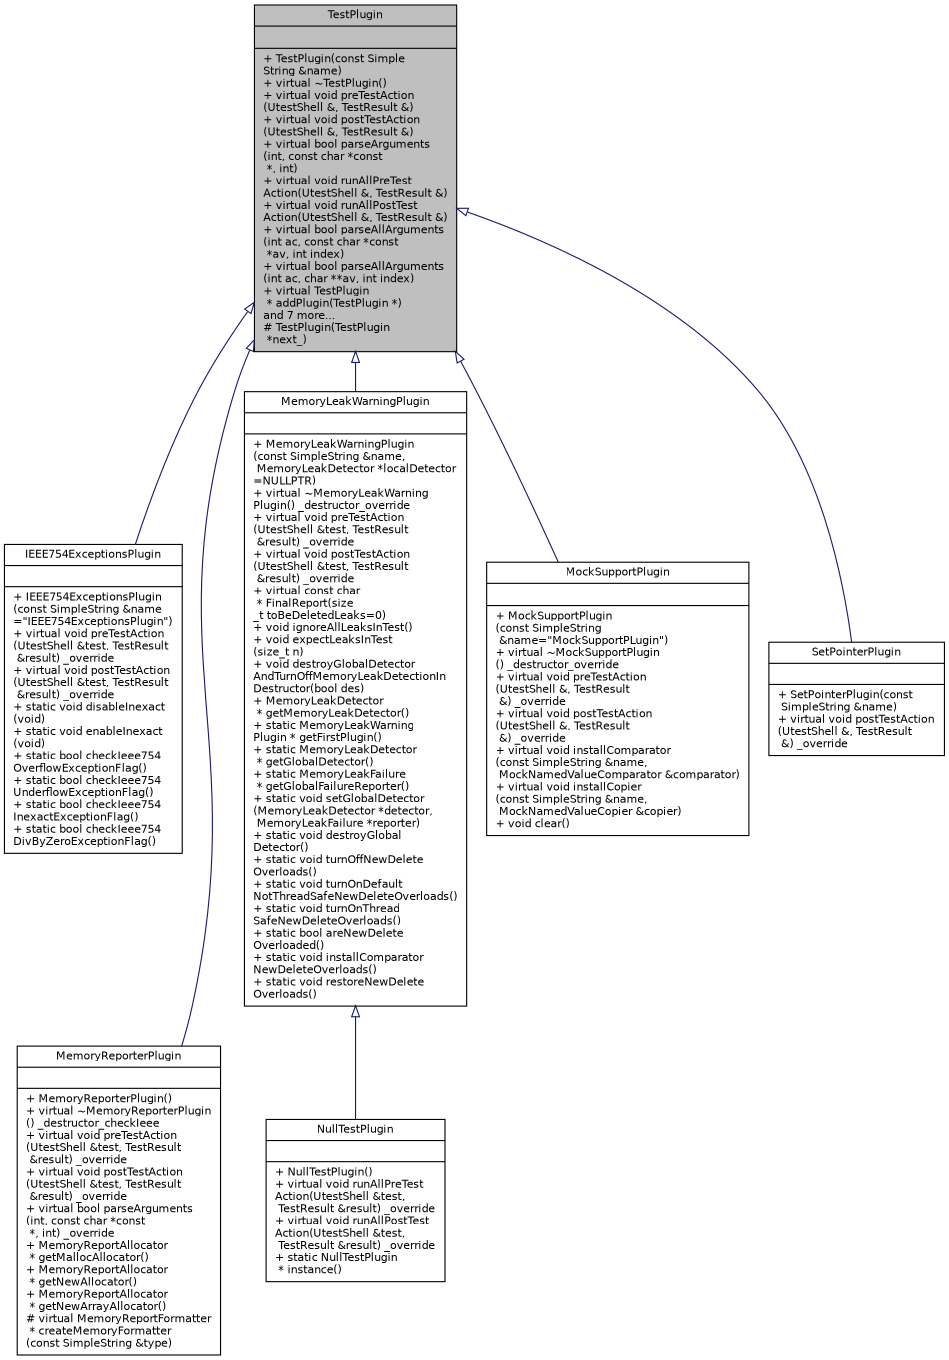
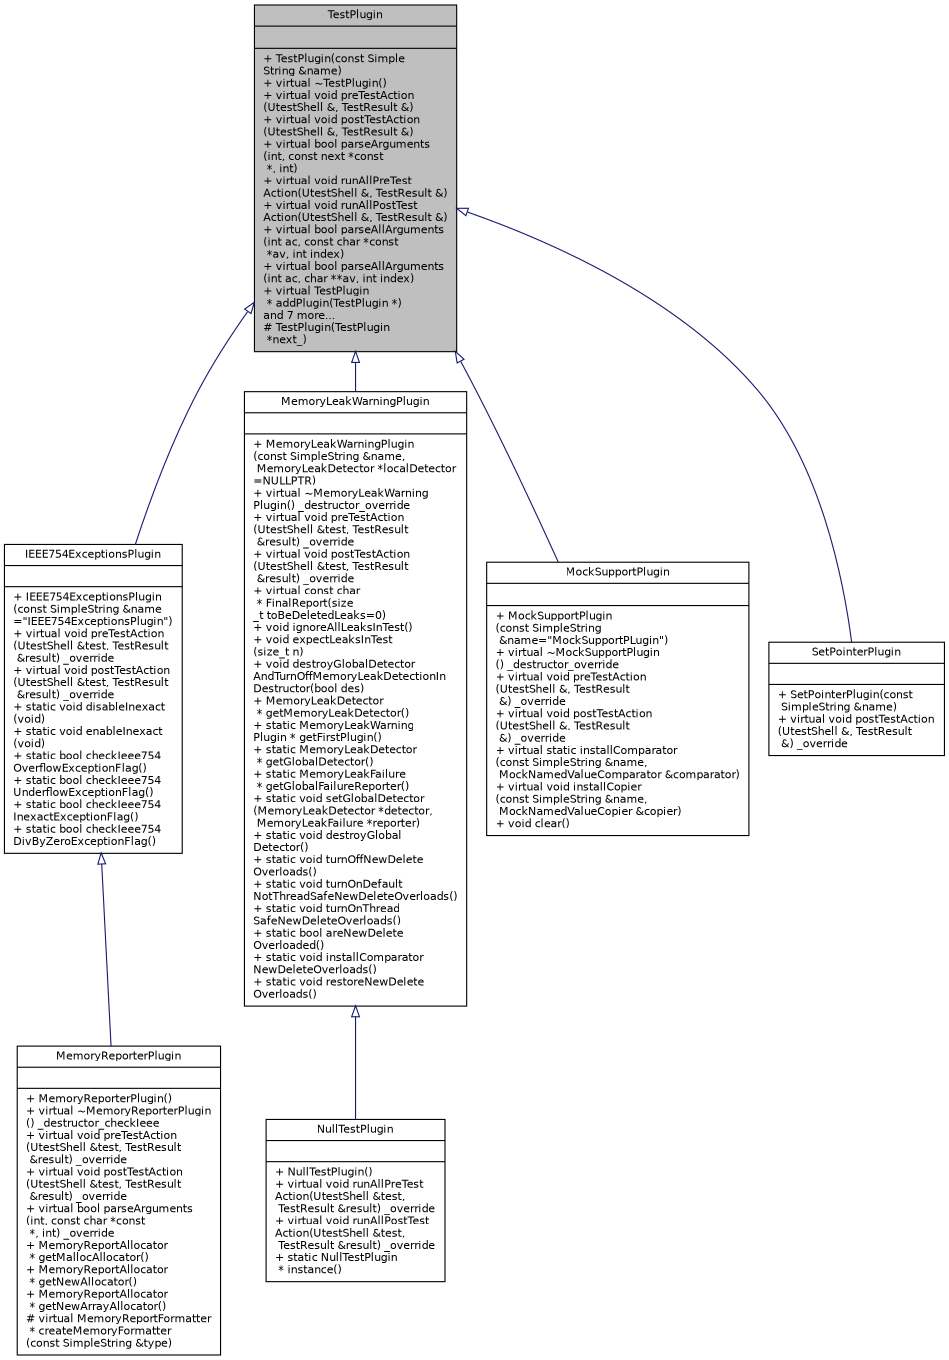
node "TestPlugin": text "(int, const char *const" -> "(int, const next *const"
edge "MemoryReporterPlugin" -> "TestPlugin": now "MemoryReporterPlugin" -> "IEEE754ExceptionsPlugin"
node "MockSupportPlugin": text "+ virtual void installComparator" -> "+ virtual static installComparator"
